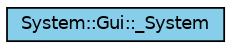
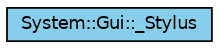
node "System::Gui::_System": label "System::Gui::_System" -> "System::Gui::_Stylus"
